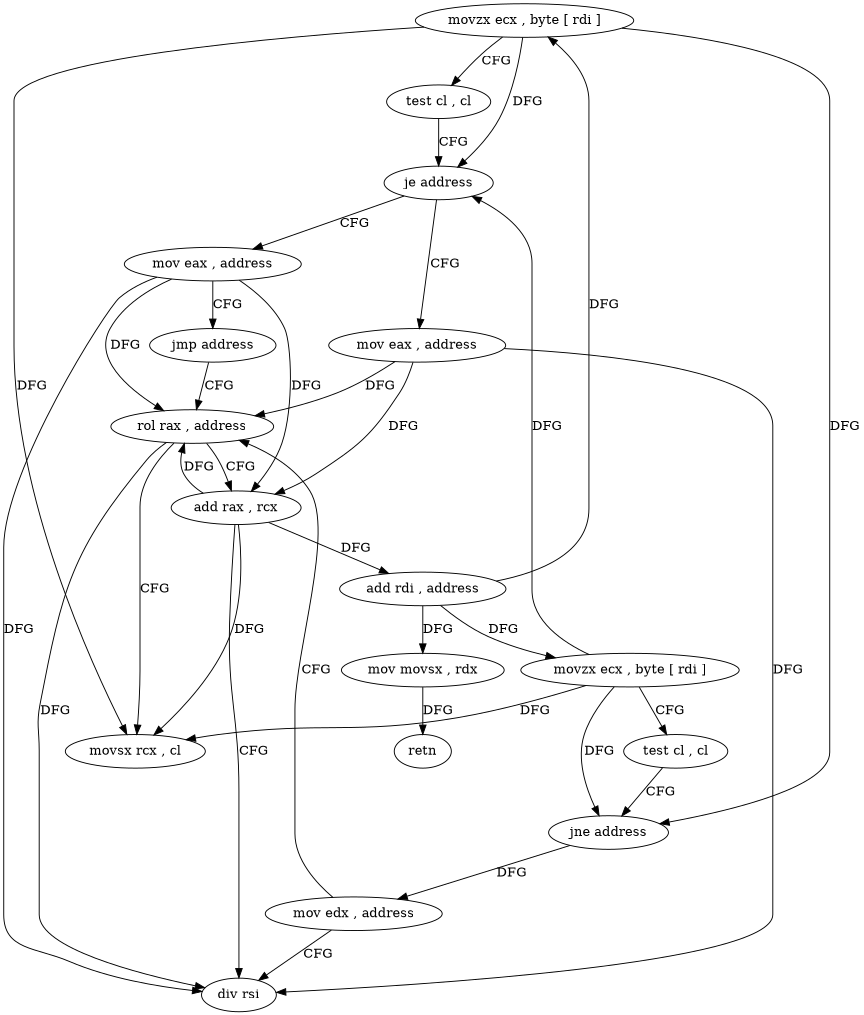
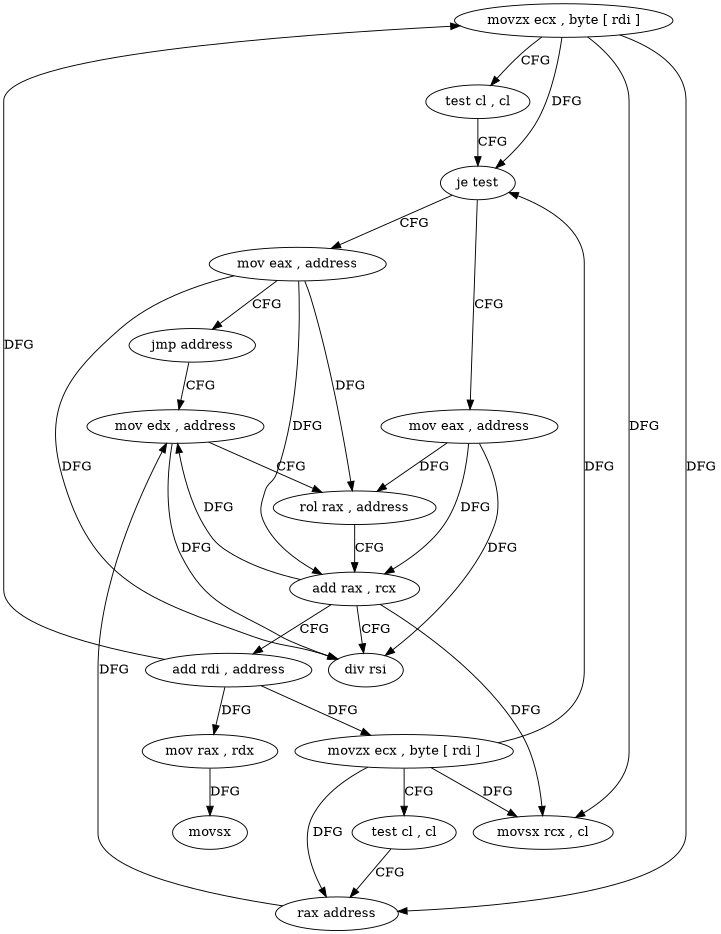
node "je address": label "je address" -> "je test"
edge "jmp address" -> "rol rax , address": now "jmp address" -> "mov edx , address"
edge "add rax , rcx" -> "rol rax , address": now "add rax , rcx" -> "mov edx , address"
edge "add rax , rcx" -> "add rdi , address": label "DFG" -> "CFG"
edge "rol rax , address" -> "movsx rcx , cl": removed, label "CFG"
node "mov movsx , rdx": label "mov movsx , rdx" -> "mov rax , rdx"
edge "rol rax , address" -> "div rsi": removed, label "DFG"
node "retn": label "retn" -> "movsx"
node "jne address": label "jne address" -> "rax address"
edge "mov edx , address" -> "div rsi": label "CFG" -> "DFG"
